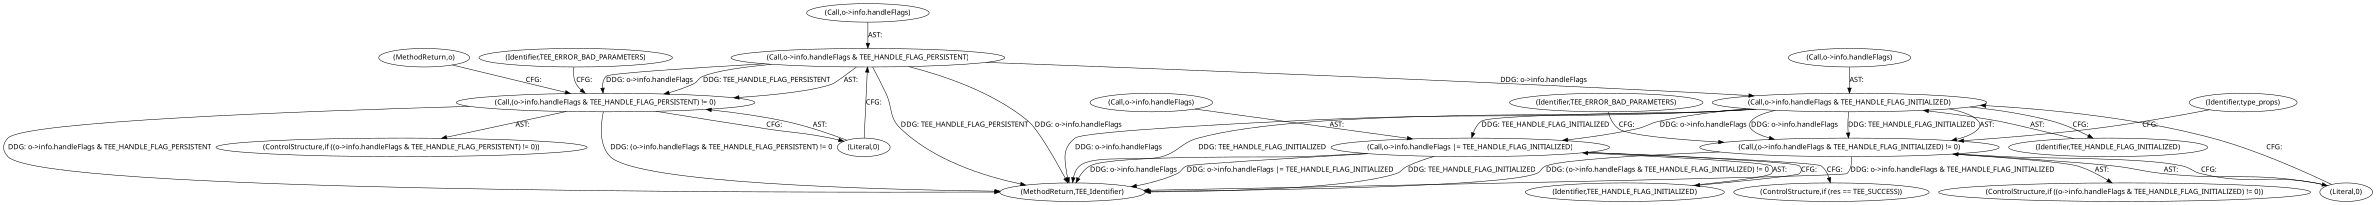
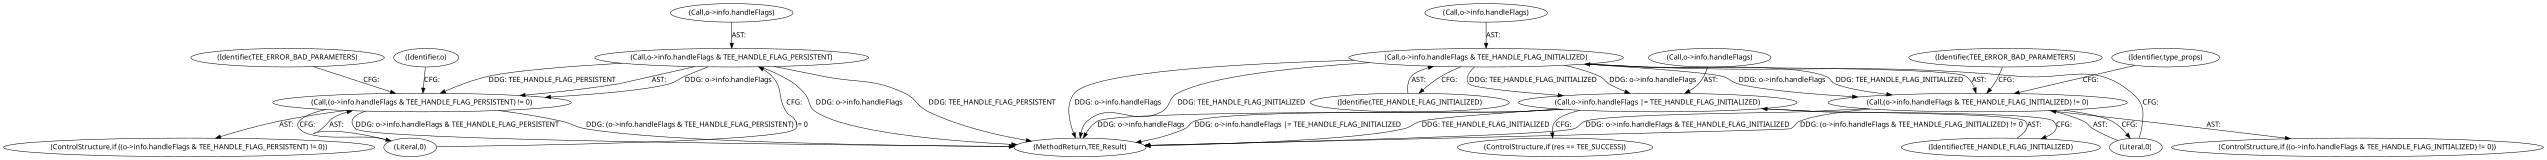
node "(MethodReturn,o)": label "(MethodReturn,o)" -> "(Identifier,o)"
edge "(Call,o->info.handleFlags & TEE_HANDLE_FLAG_PERSISTENT)" -> "(Call,o->info.handleFlags & TEE_HANDLE_FLAG_INITIALIZED)": removed, label "DDG: o->info.handleFlags"
node "(MethodReturn,TEE_Identifier)": label "(MethodReturn,TEE_Identifier)" -> "(MethodReturn,TEE_Result)"
